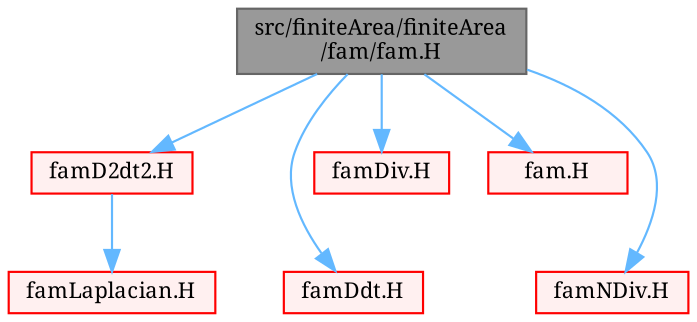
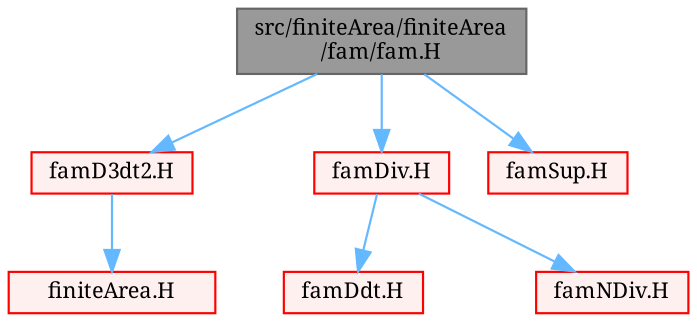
edge "src/finiteArea/finiteArea /fam/fam.H" -> "famNDiv.H": now "famDiv.H" -> "famNDiv.H"
edge "src/finiteArea/finiteArea /fam/fam.H" -> "famDdt.H": now "famDiv.H" -> "famDdt.H"
node "famD2dt2.H": label "famD2dt2.H" -> "famD3dt2.H"
node "fam.H": label "fam.H" -> "famSup.H"
node "famLaplacian.H": label "famLaplacian.H" -> "finiteArea.H"
